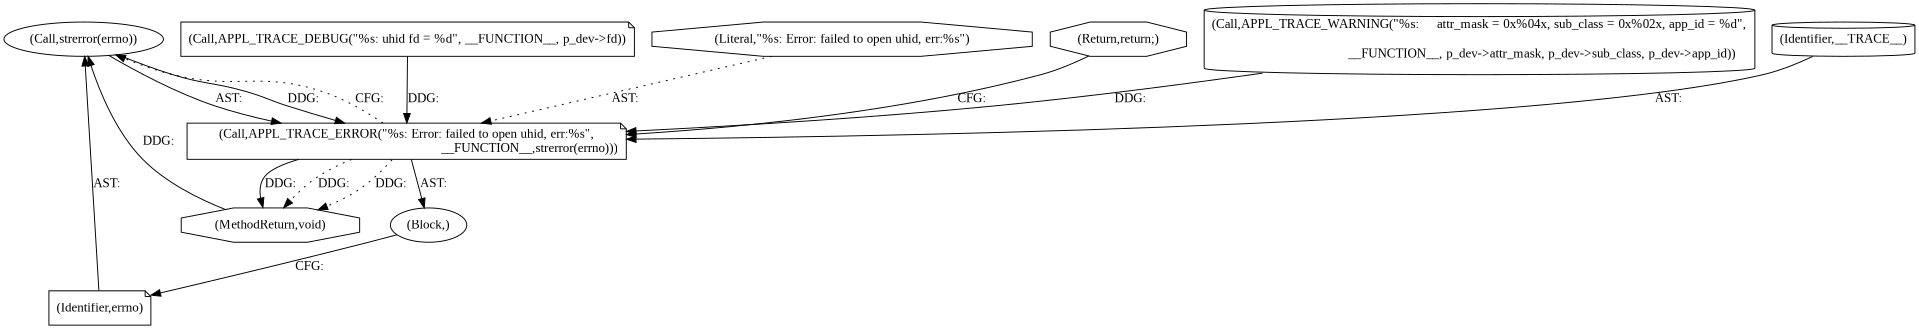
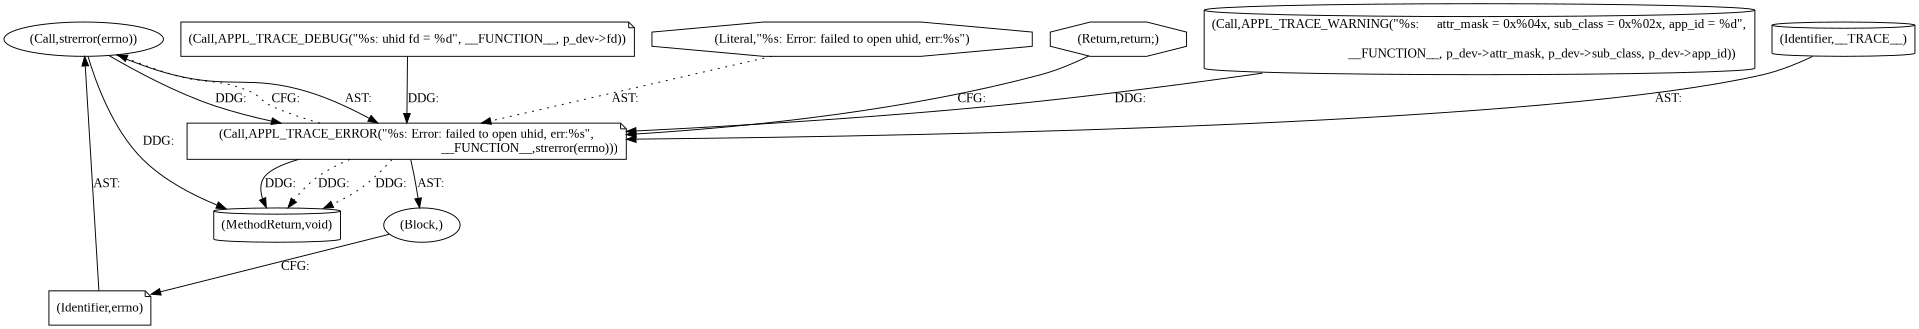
edge "(MethodReturn,void)" -> "(Call,strerror(errno))": reversed
node "(MethodReturn,void)": shape octagon -> cylinder
